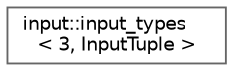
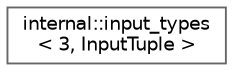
node "input::input_types < 3, InputTuple >": label "input::input_types < 3, InputTuple >" -> "internal::input_types < 3, InputTuple >"
